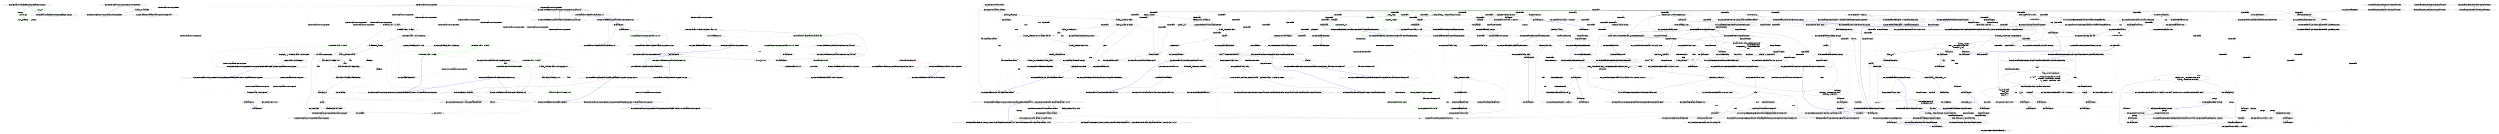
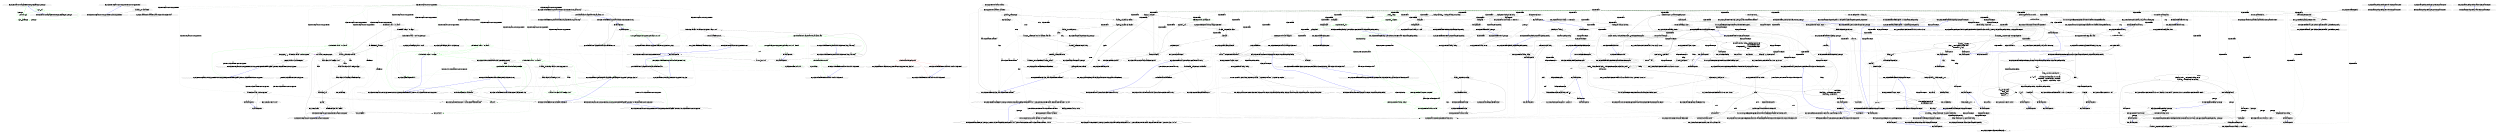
edge "Ninject.KernelBase" -> "return _modules.Values.ToArray();": now "Exit Ninject.KernelBase.Resolve(Ninject.Activation.IRequest)" -> "return _modules.Values.ToArray();"
